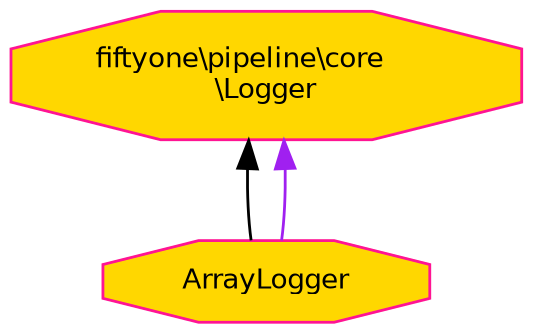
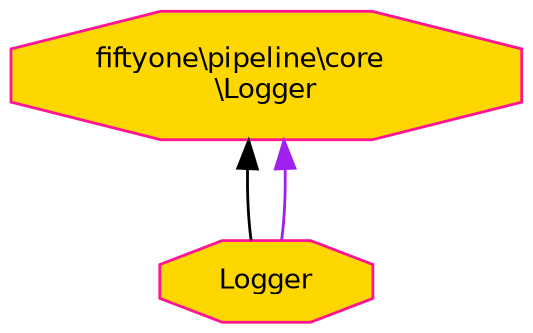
node "ArrayLogger": label "ArrayLogger" -> "Logger"
